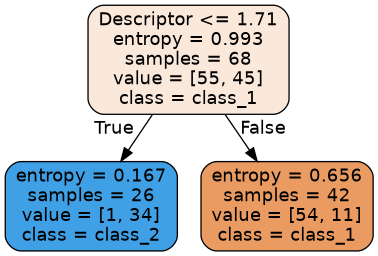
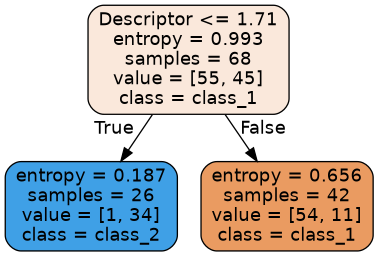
node "entropy = 0.167 samples = 26 value = [1, 34] class = class_2": label "entropy = 0.167 samples = 26 value = [1, 34] class = class_2" -> "entropy = 0.187 samples = 26 value = [1, 34] class = class_2"
